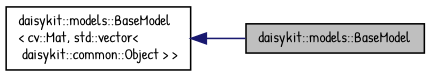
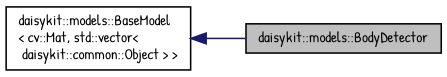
node "daisykit::models::BaseModel": label "daisykit::models::BaseModel" -> "daisykit::models::BodyDetector"
